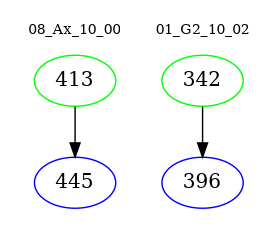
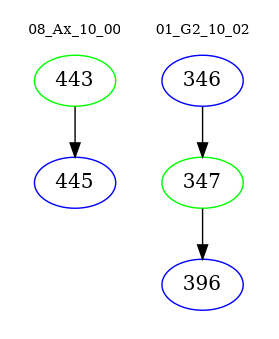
node "413": label "413" -> "443"
node "346": added
node "342": label "342" -> "347"
